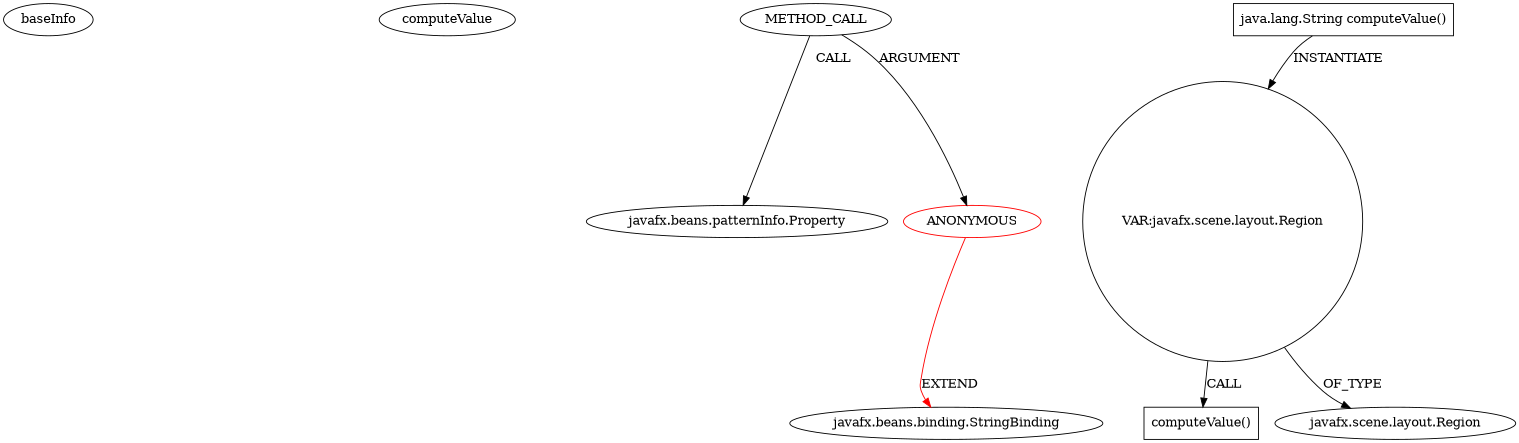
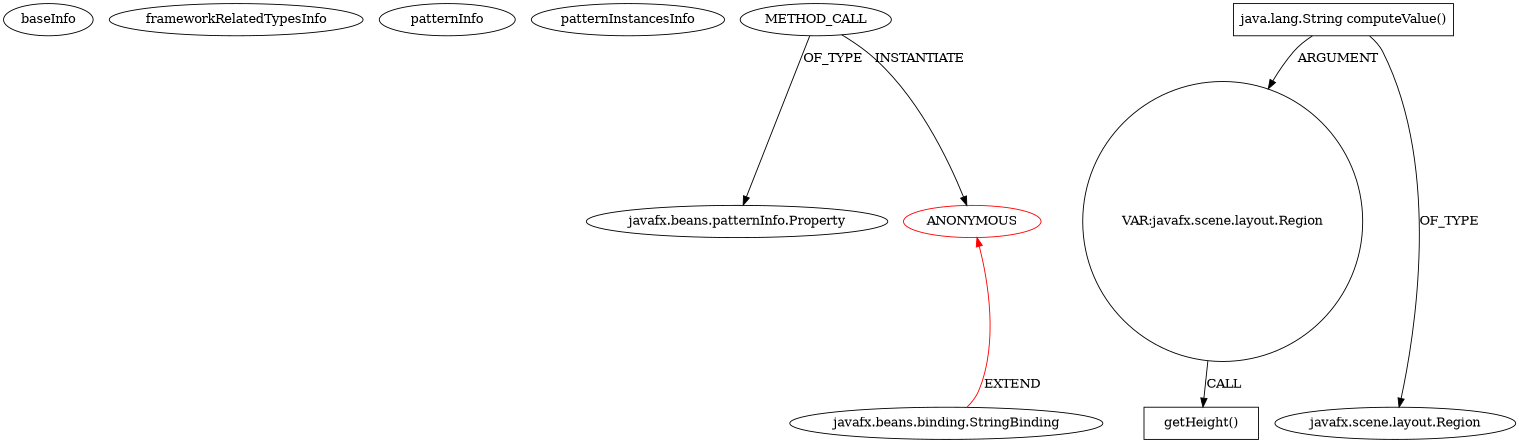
node "frameworkRelatedTypesInfo": added
node "computeValue": label "computeValue" -> "patternInfo"
node "patternInstancesInfo": added
edge "METHOD_CALL" -> "javafx.beans.patternInfo.Property": label "CALL" -> "OF_TYPE"
edge "METHOD_CALL" -> "ANONYMOUS": label "ARGUMENT" -> "INSTANTIATE"
edge "java.lang.String computeValue()" -> "VAR:javafx.scene.layout.Region": label "INSTANTIATE" -> "ARGUMENT"
edge "ANONYMOUS" -> "javafx.beans.binding.StringBinding": reversed
edge "VAR:javafx.scene.layout.Region" -> "javafx.scene.layout.Region": now "java.lang.String computeValue()" -> "javafx.scene.layout.Region"
node "computeValue()": label "computeValue()" -> "getHeight()"
